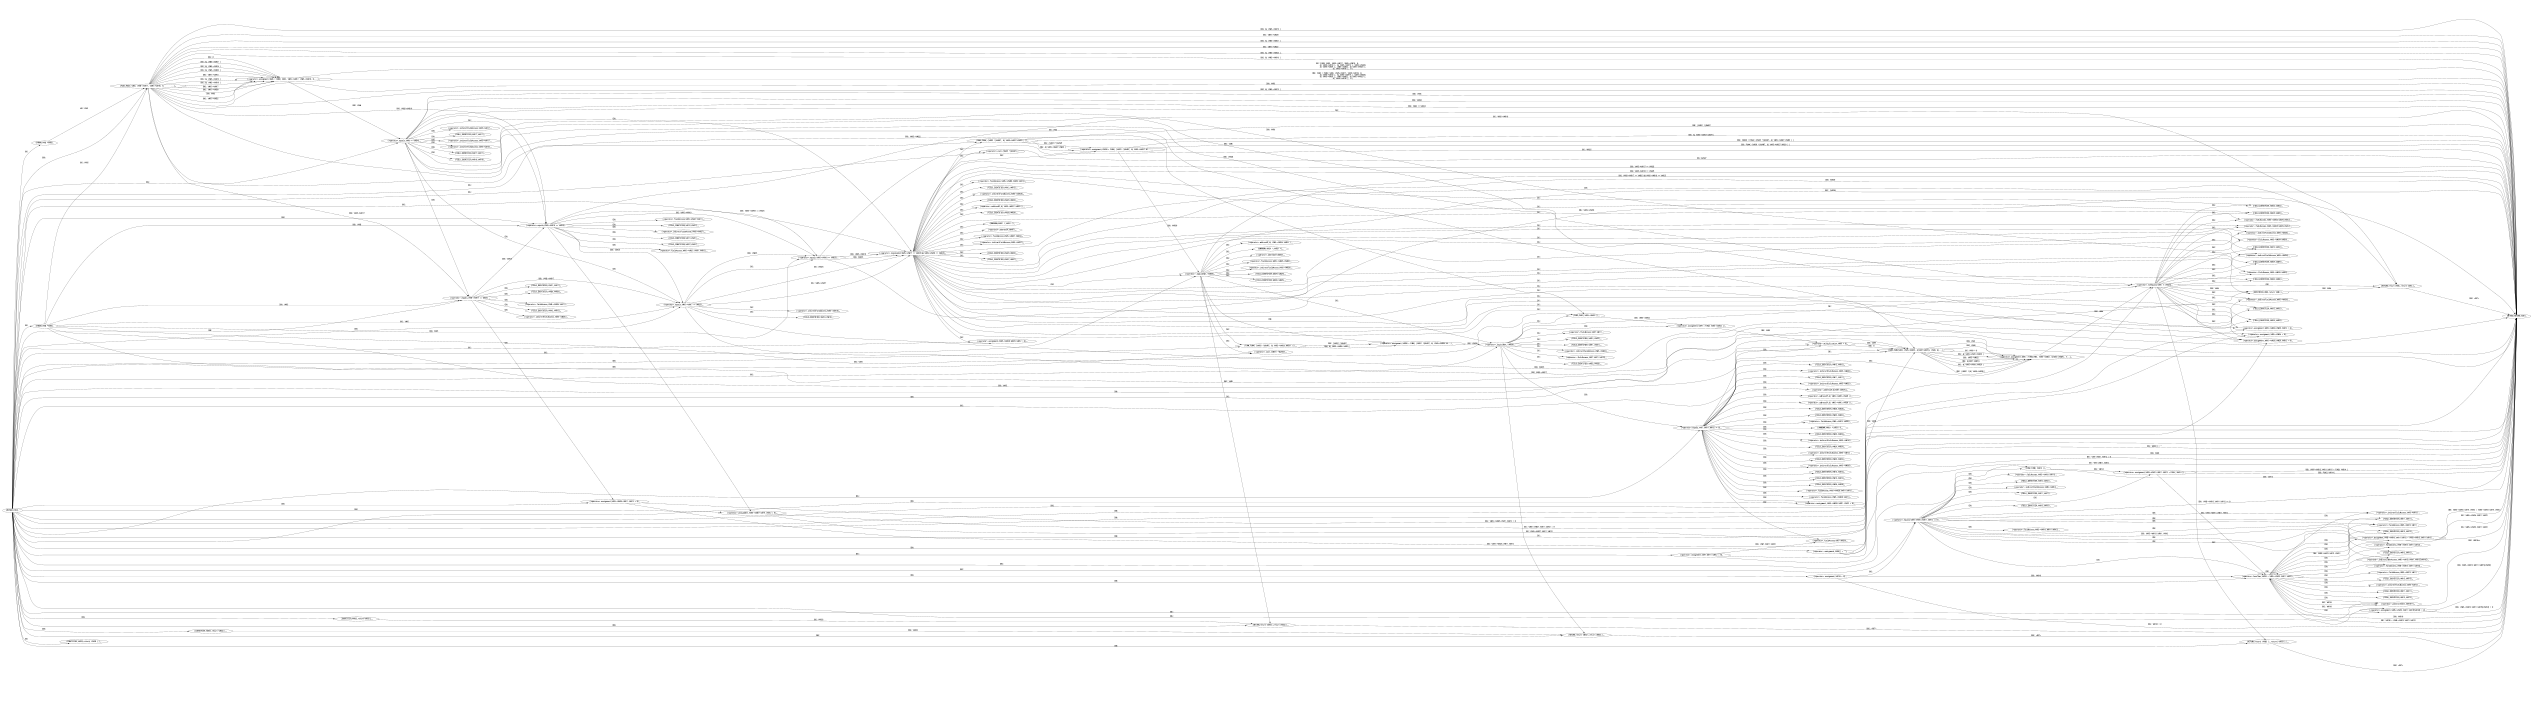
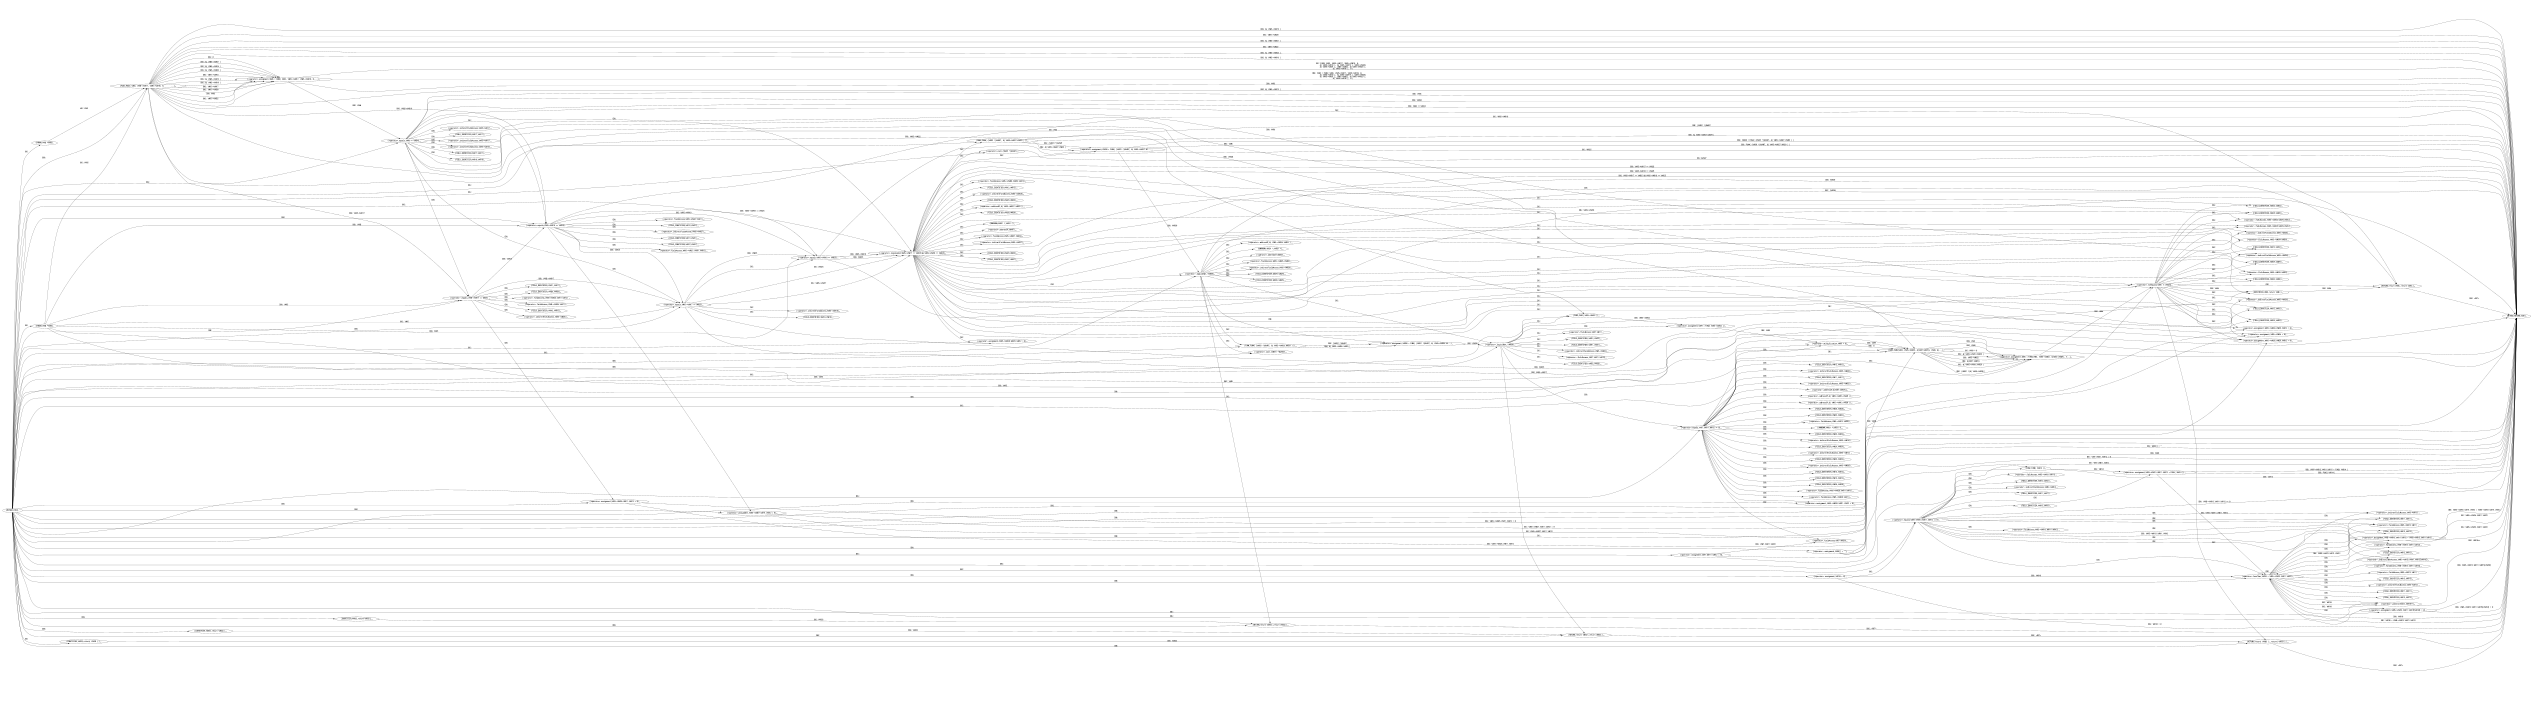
node "(<operator>.fieldAccess,VAR5->VAR26.VAR11.VAR12)": added
edge "(PARAM,VAR4 *VAR5)" -> "(FUN2,FUN2( VAR5->VAR22 ))": now "(METHOD,FUN1)" -> "(FUN2,FUN2( VAR5->VAR22 ))"
edge "(IDENTIFIER,VAR33,return( VAR33 );)" -> "(RETURN,return( VAR33 );,return( VAR33 );)": added, label "DDG: VAR33"
